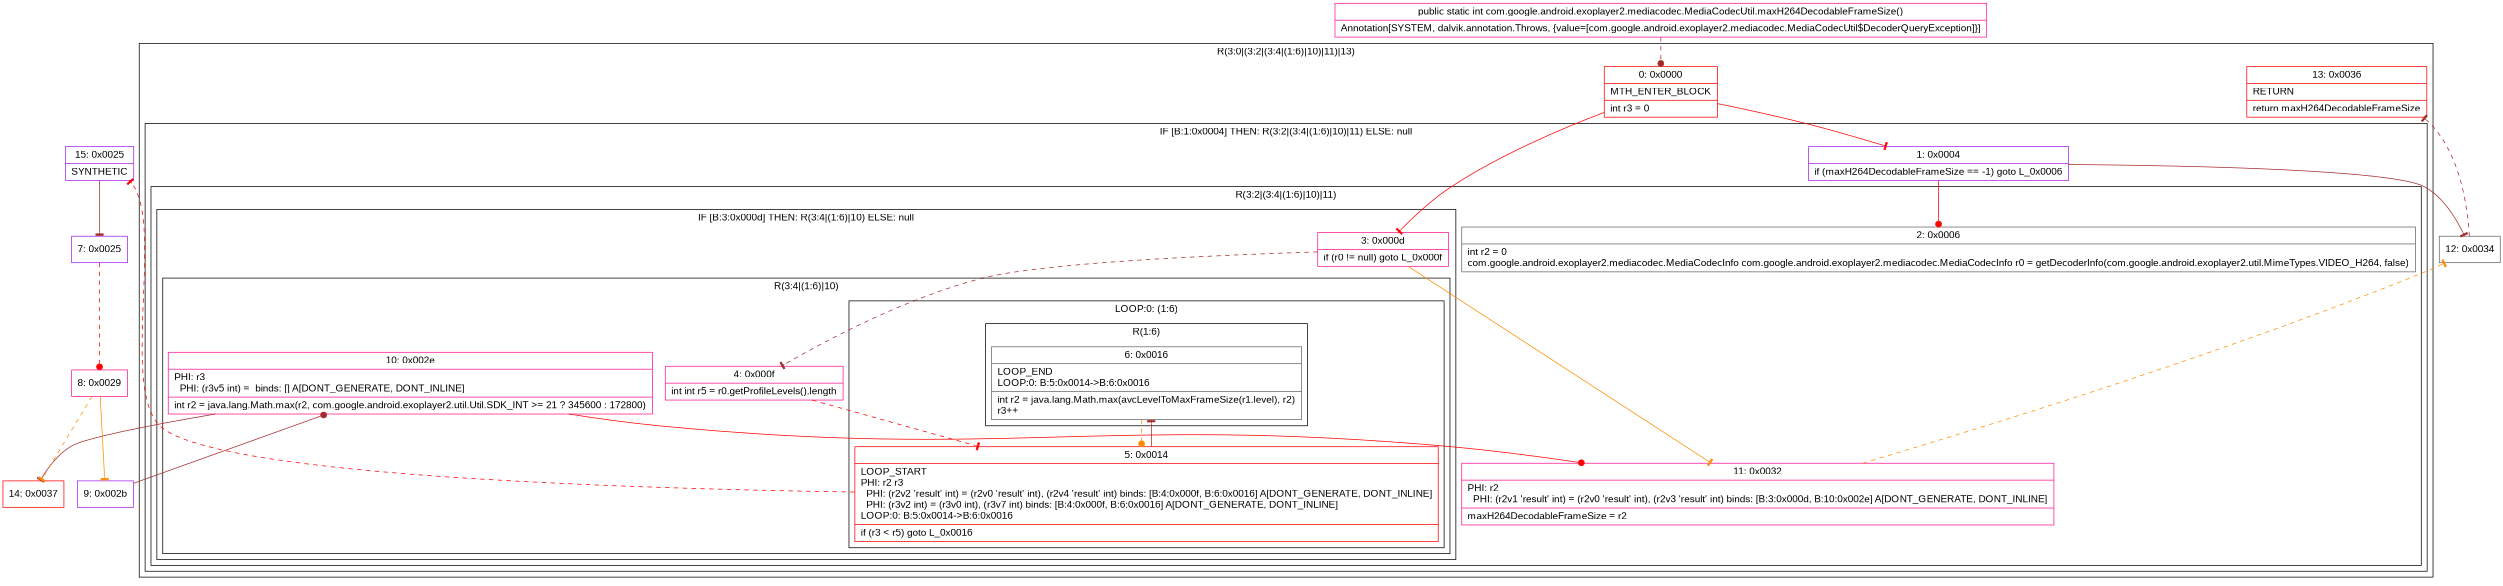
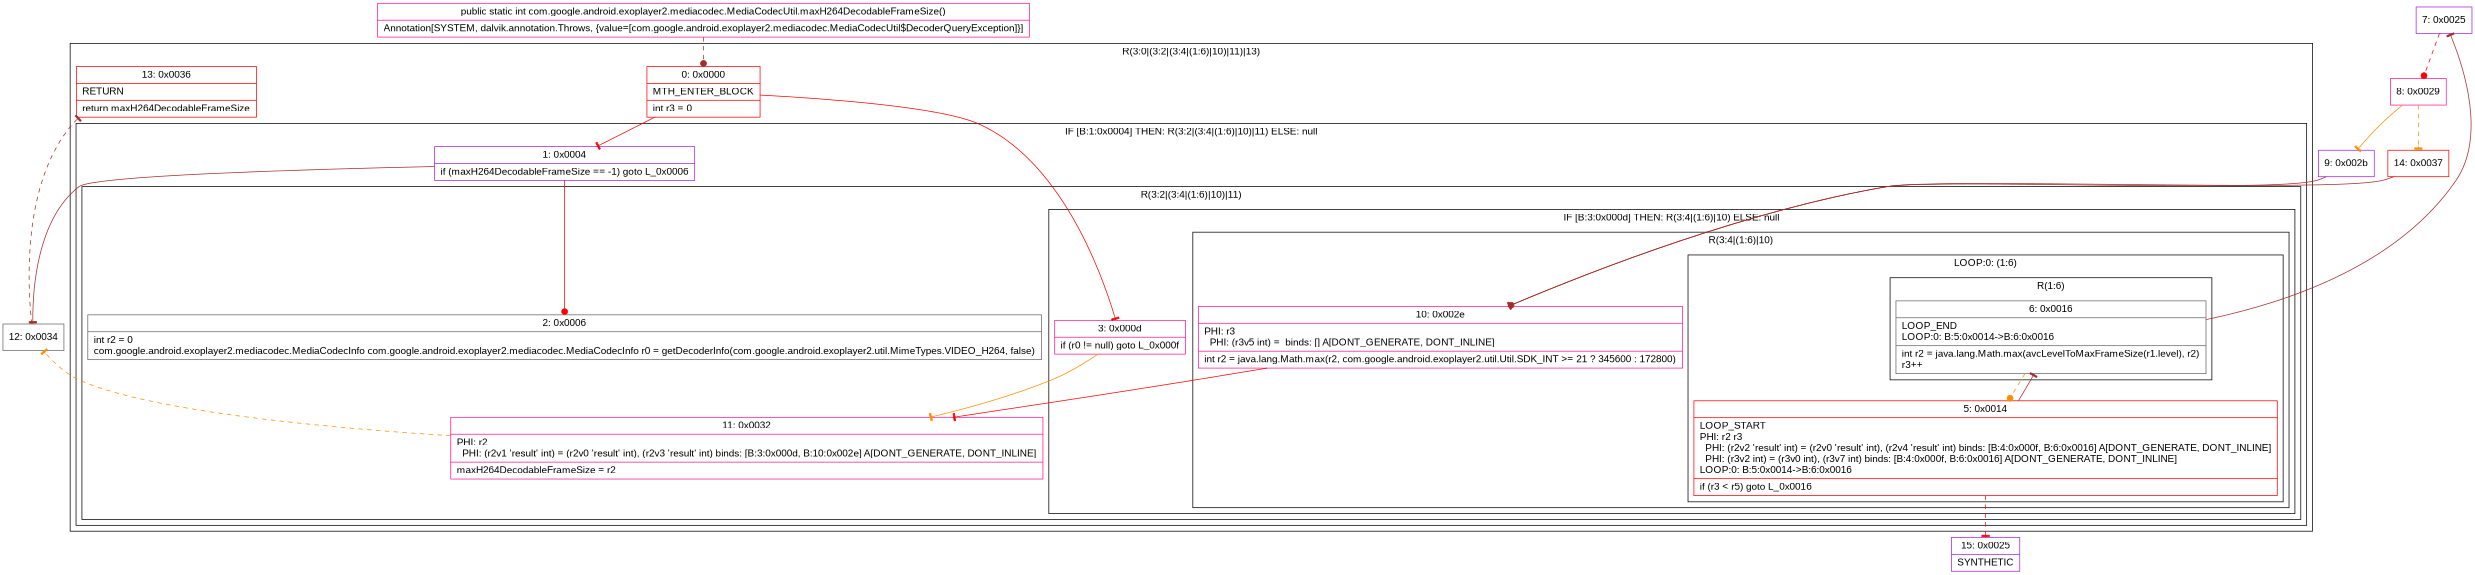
edge "15: 0x0025" -> "7: 0x0025": now "6: 0x0016" -> "7: 0x0025"
node "4: 0x000f": removed
edge "10: 0x002e" -> "14: 0x0037": reversed
edge "10: 0x002e" -> "11: 0x0032": arrowhead dot -> tee
